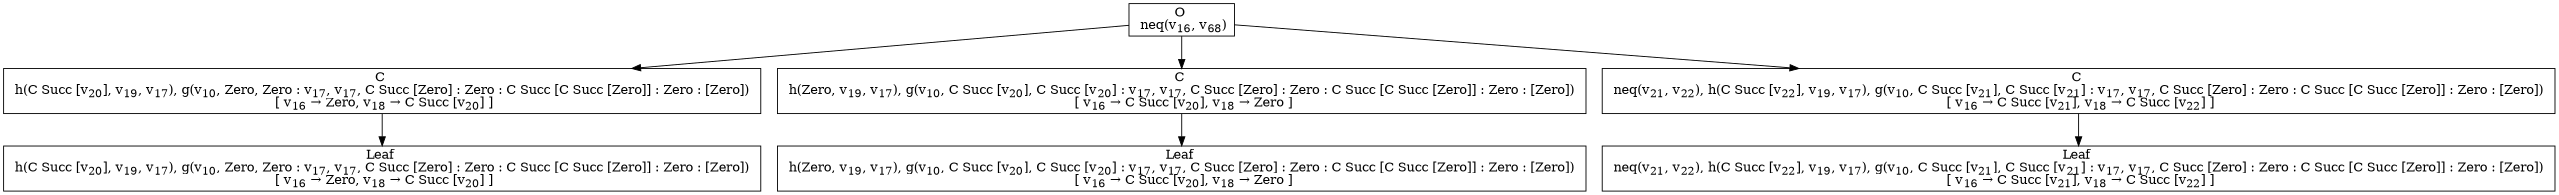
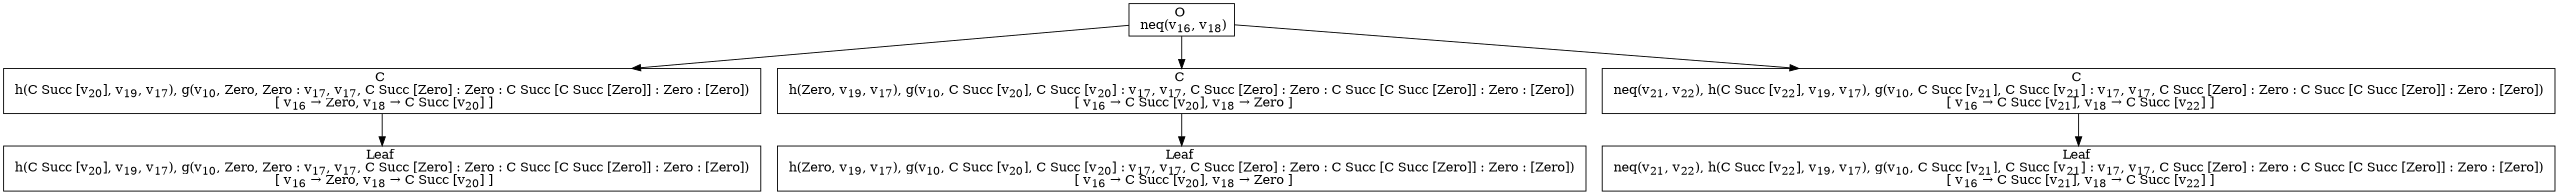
node "O": text "68" -> "18"
